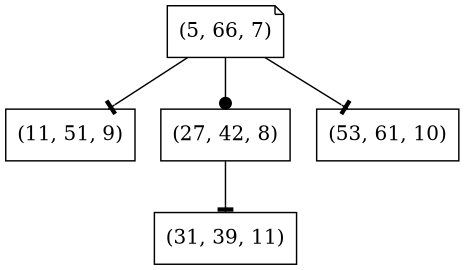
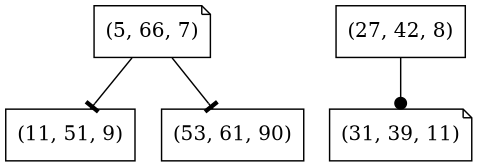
edge "(5, 66, 7)" -> "(27, 42, 8)": removed
node "(53, 61, 10)": label "(53, 61, 10)" -> "(53, 61, 90)"
edge "(27, 42, 8)" -> "(31, 39, 11)": arrowhead tee -> dot
node "(31, 39, 11)": shape box -> note
